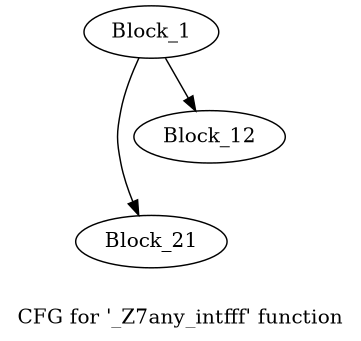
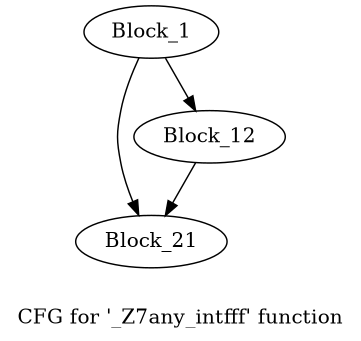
edge "Block_12" -> "Block_21": added
